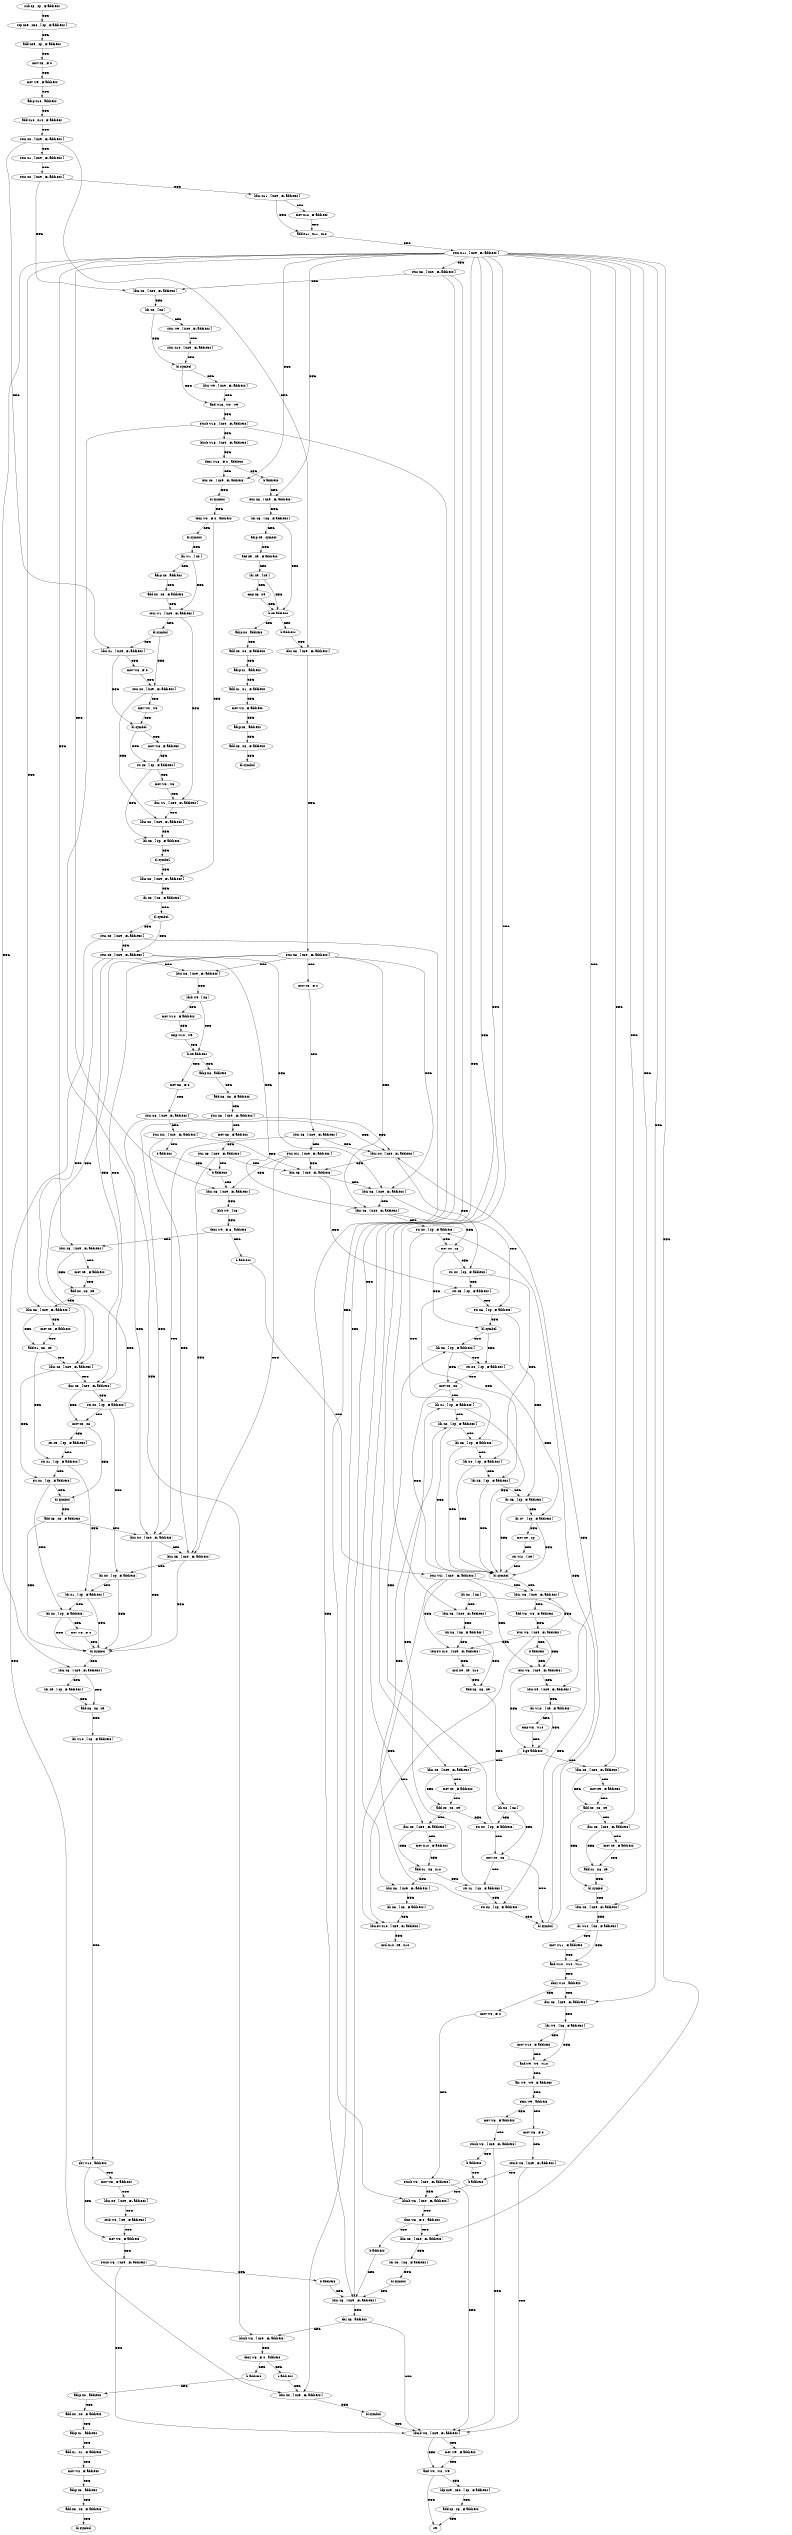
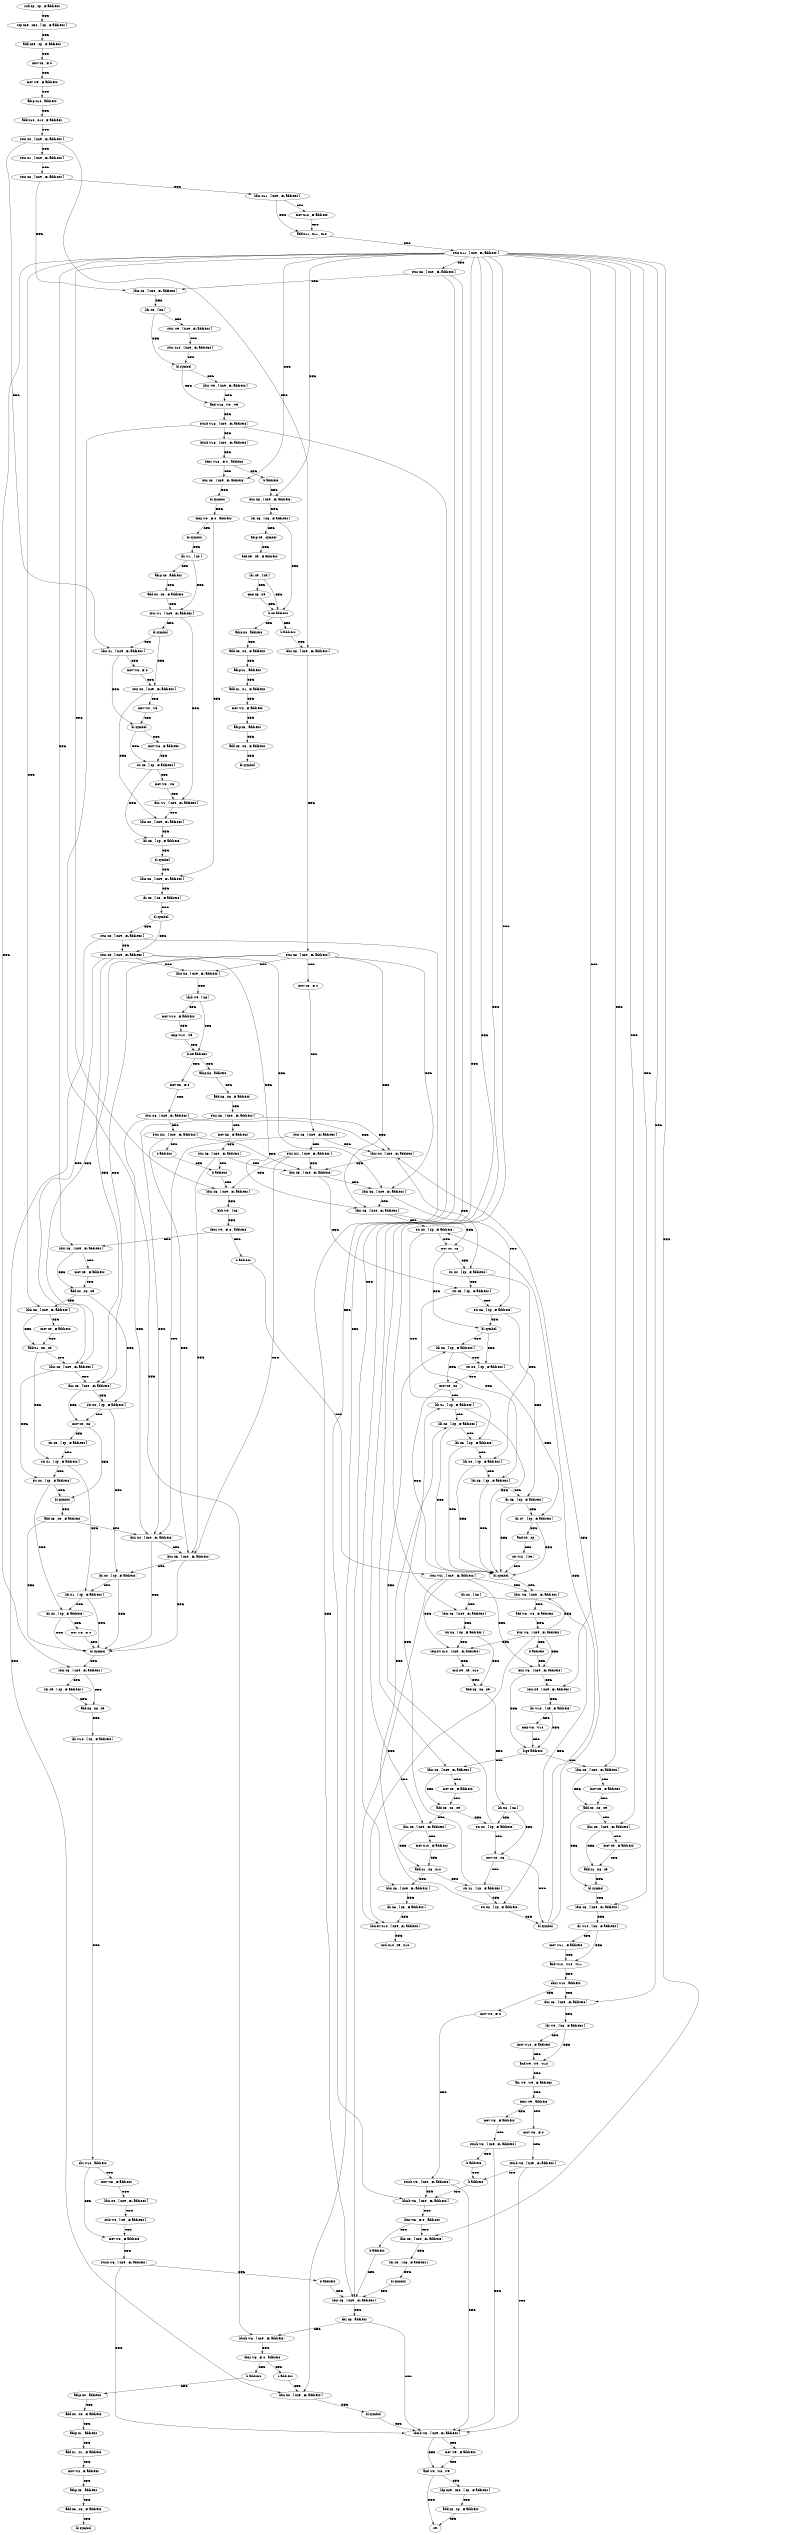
edge "add x9 , x9 , # address" -> "ldr x9 , [ x9 ]": removed, label "CFG"
node "mov x9 , sp": label "mov x9 , sp" -> "and x9 , sp"
